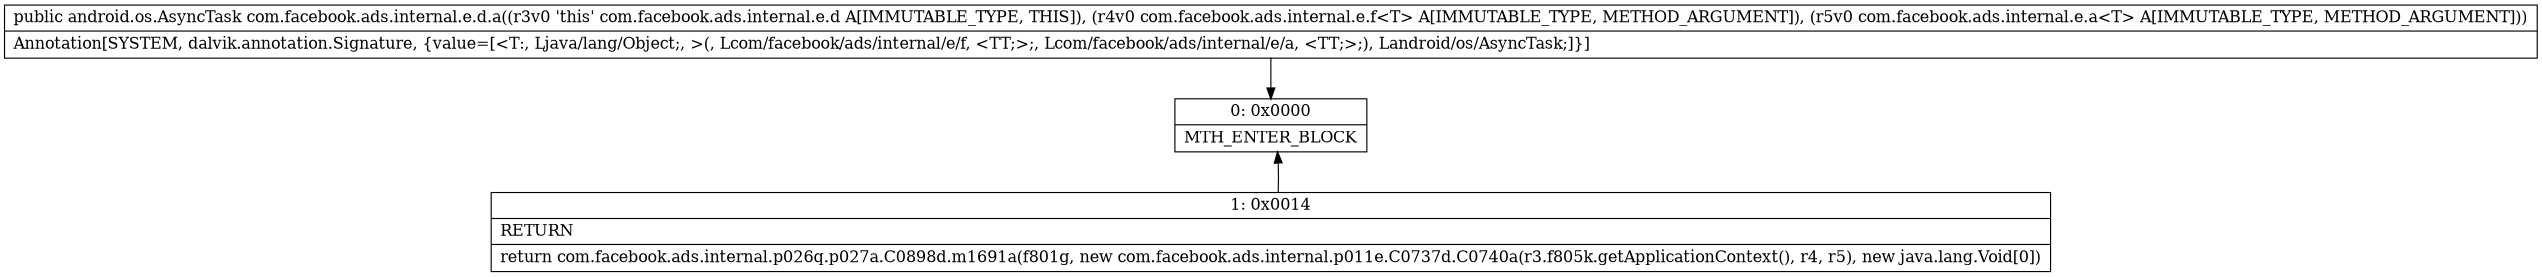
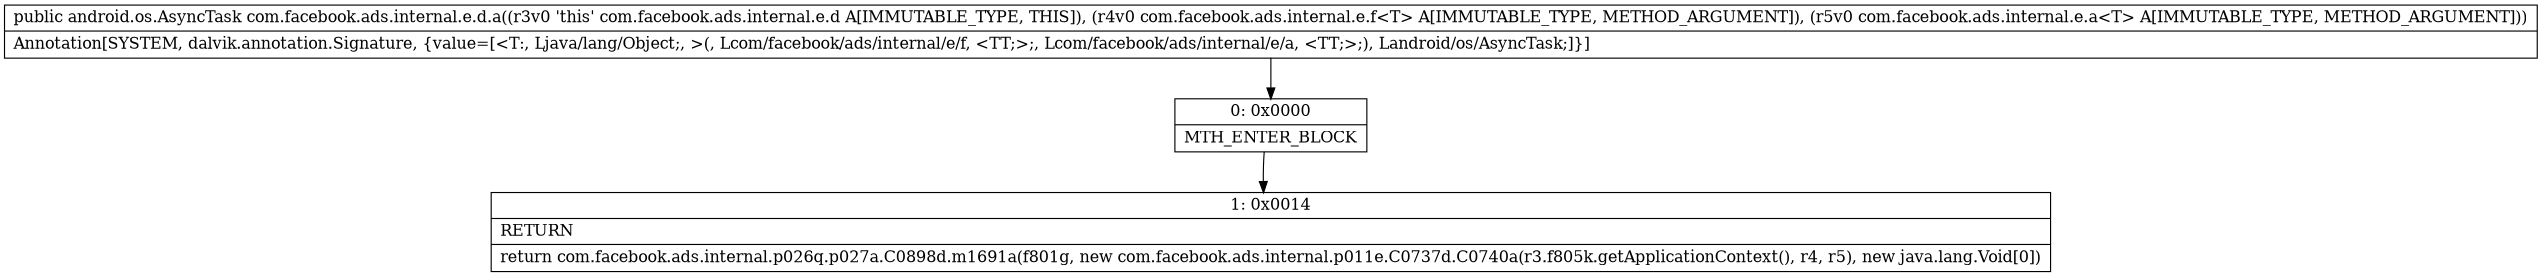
edge "1: 0x0014" -> "0: 0x0000": reversed
